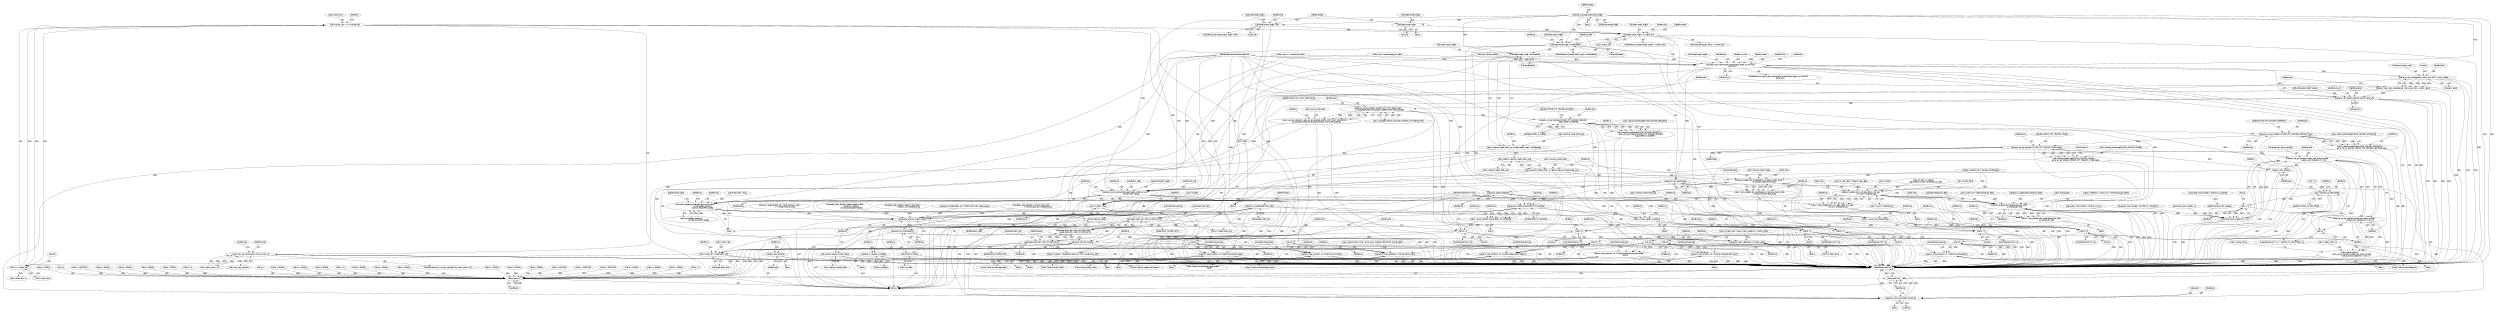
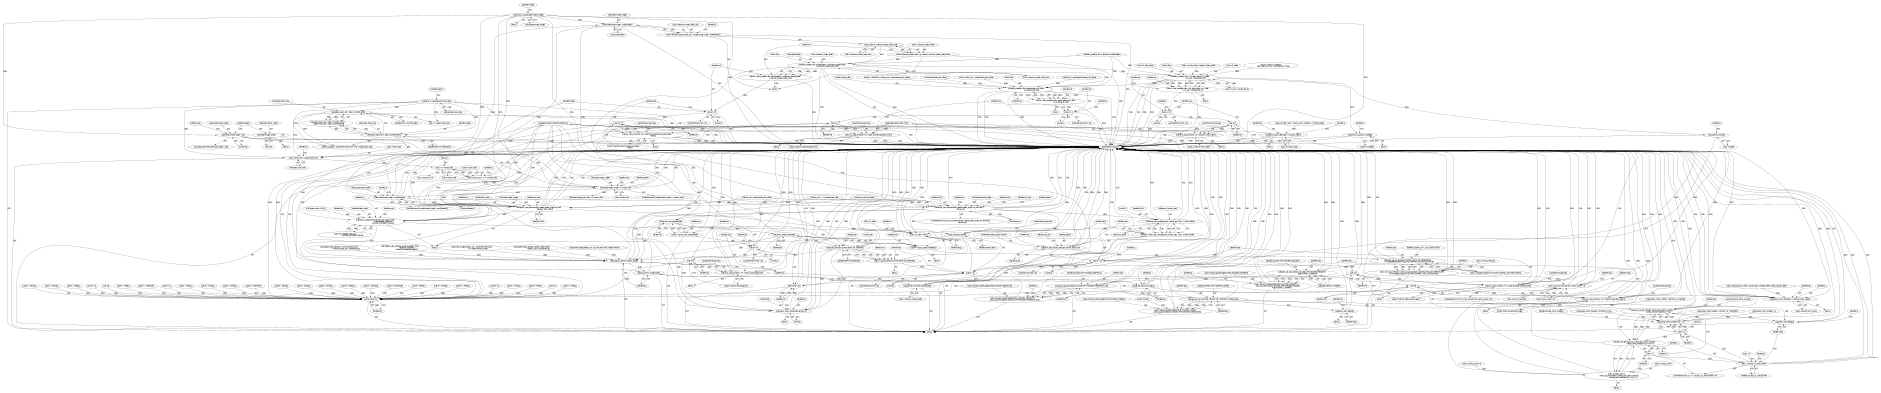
edge "(MethodParameterIn,BlockDriverState *bs)" -> "(Call,qcow2_update_header(bs))": removed, label "DDG:"
edge "(Call,s->cluster_bits = header.cluster_bits)" -> "(MethodReturn,static int)": reversed
